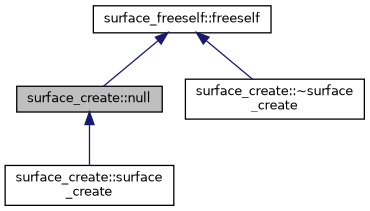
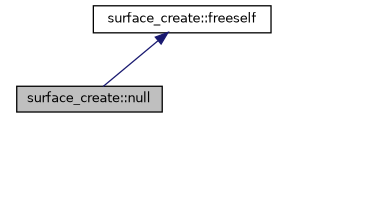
node "surface_freeself::freeself": label "surface_freeself::freeself" -> "surface_create::freeself"
node "surface_create::~surface _create": removed
node "surface_create::surface _create": removed
